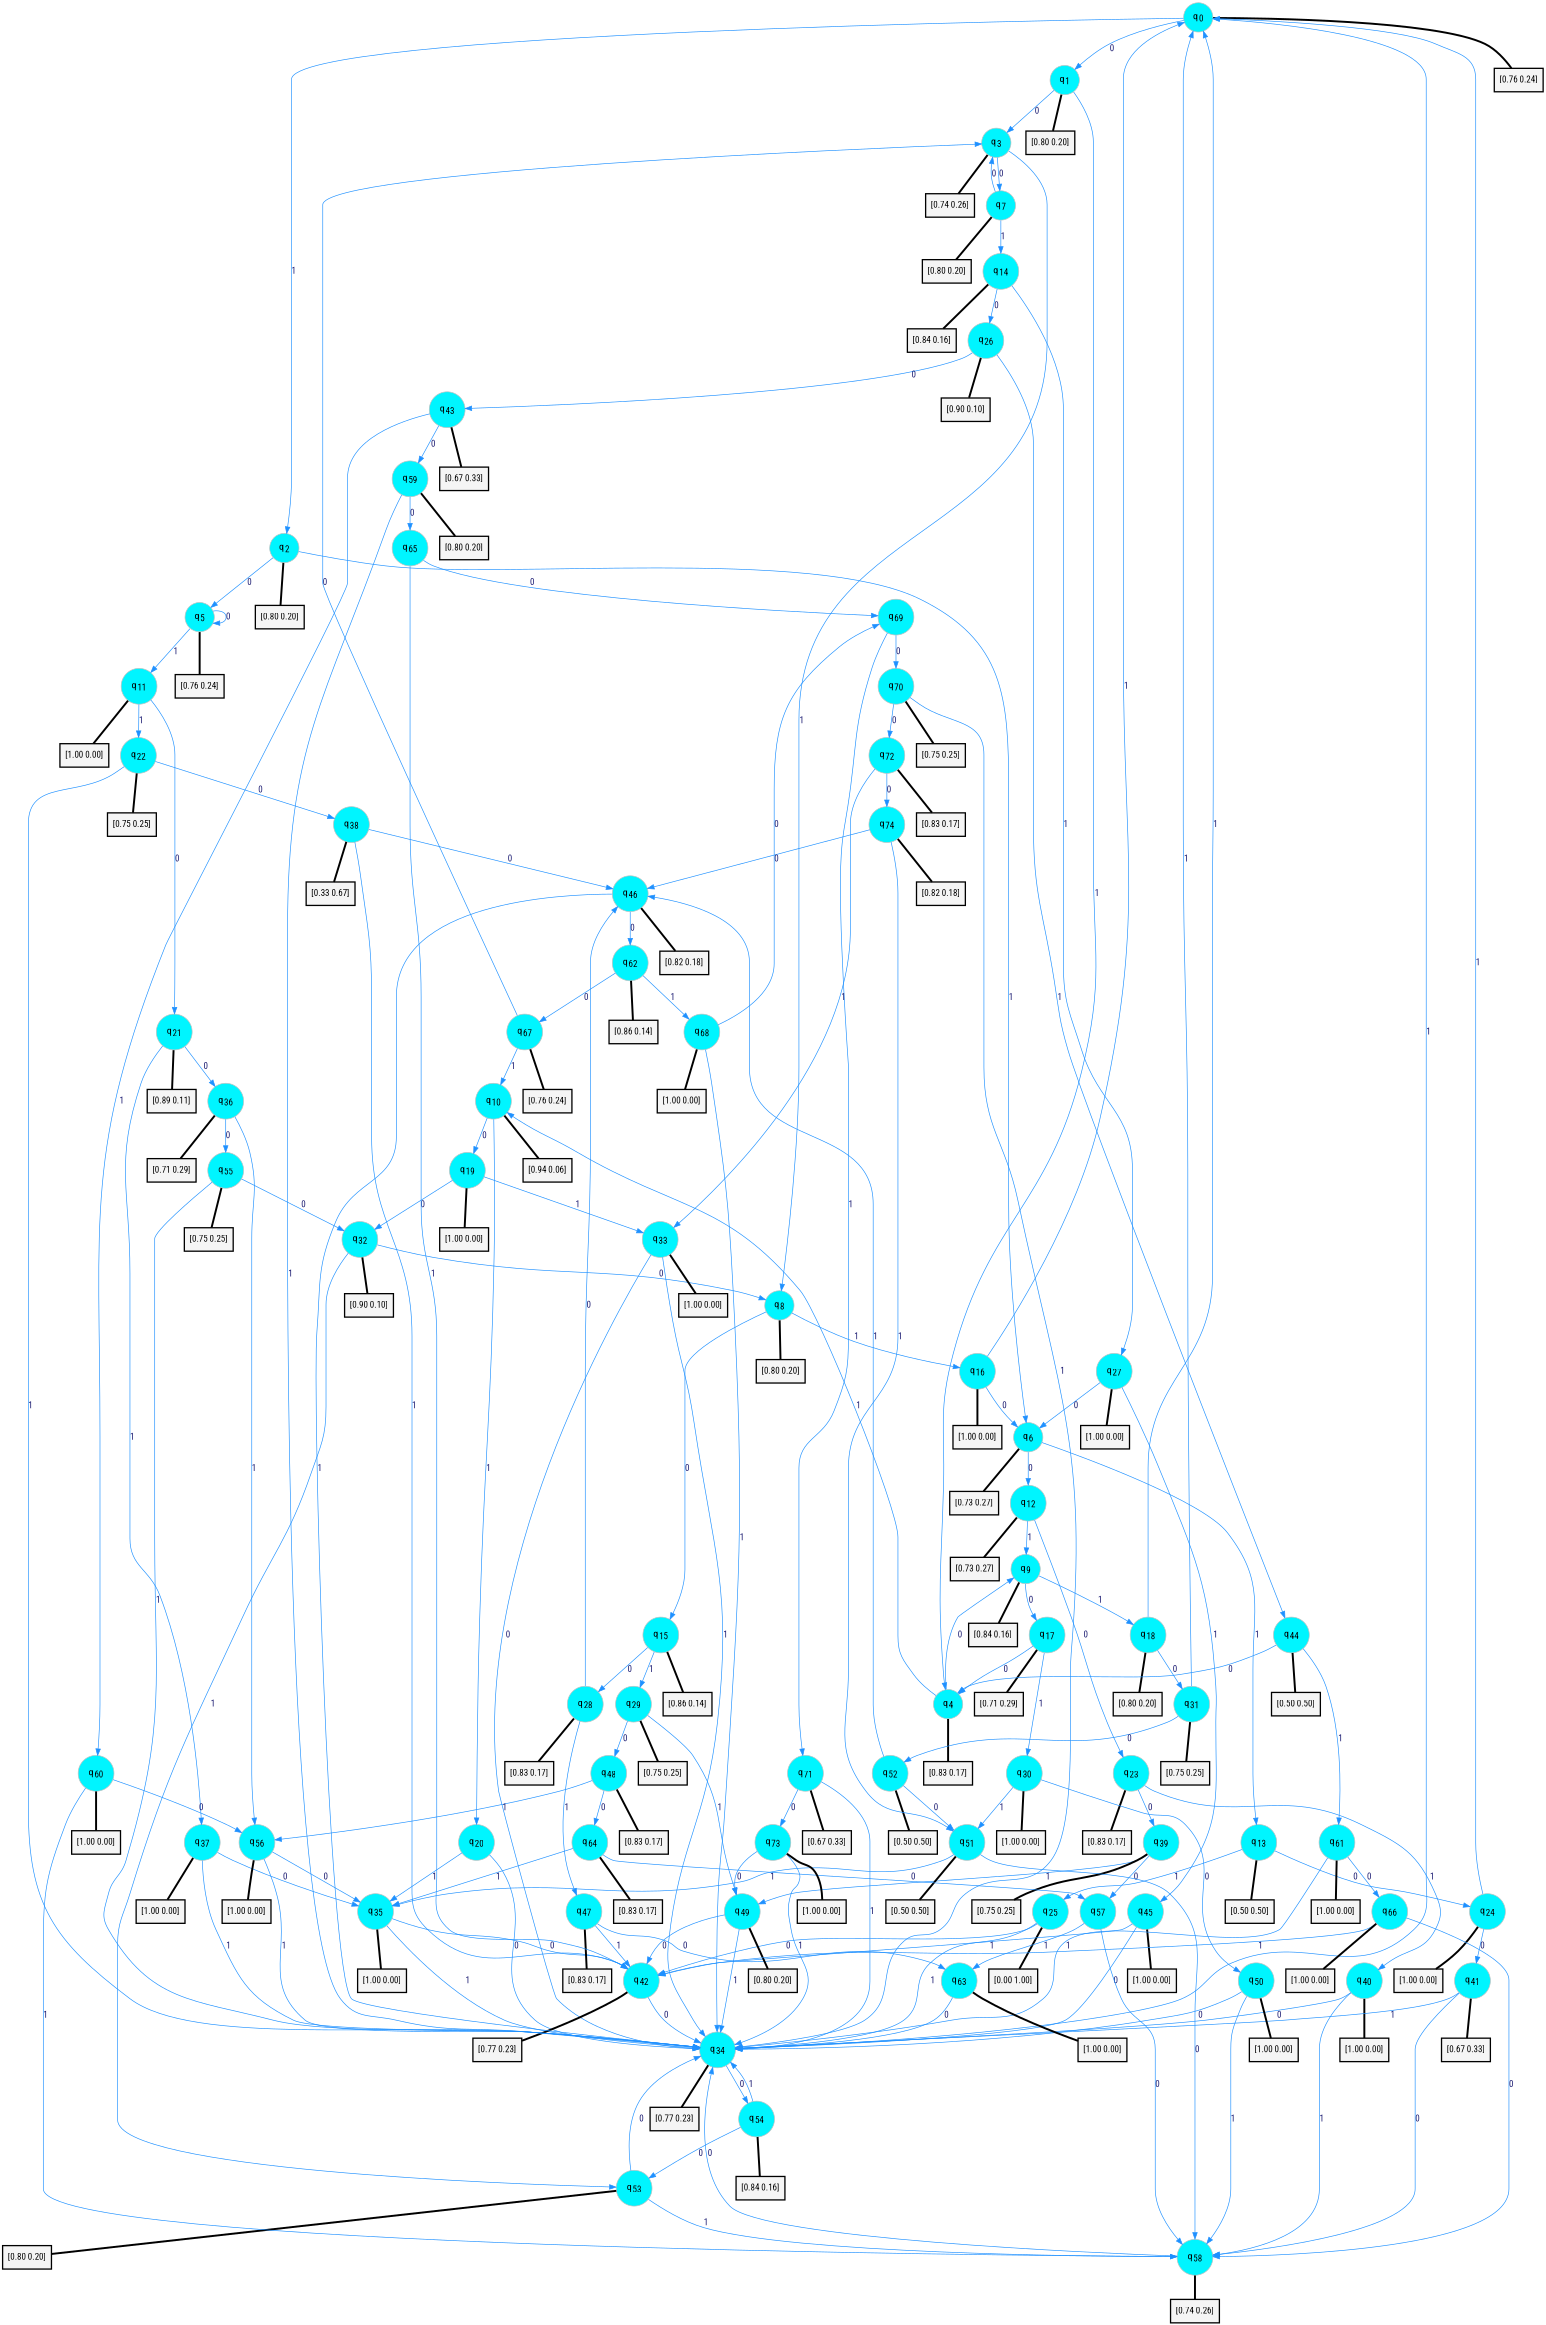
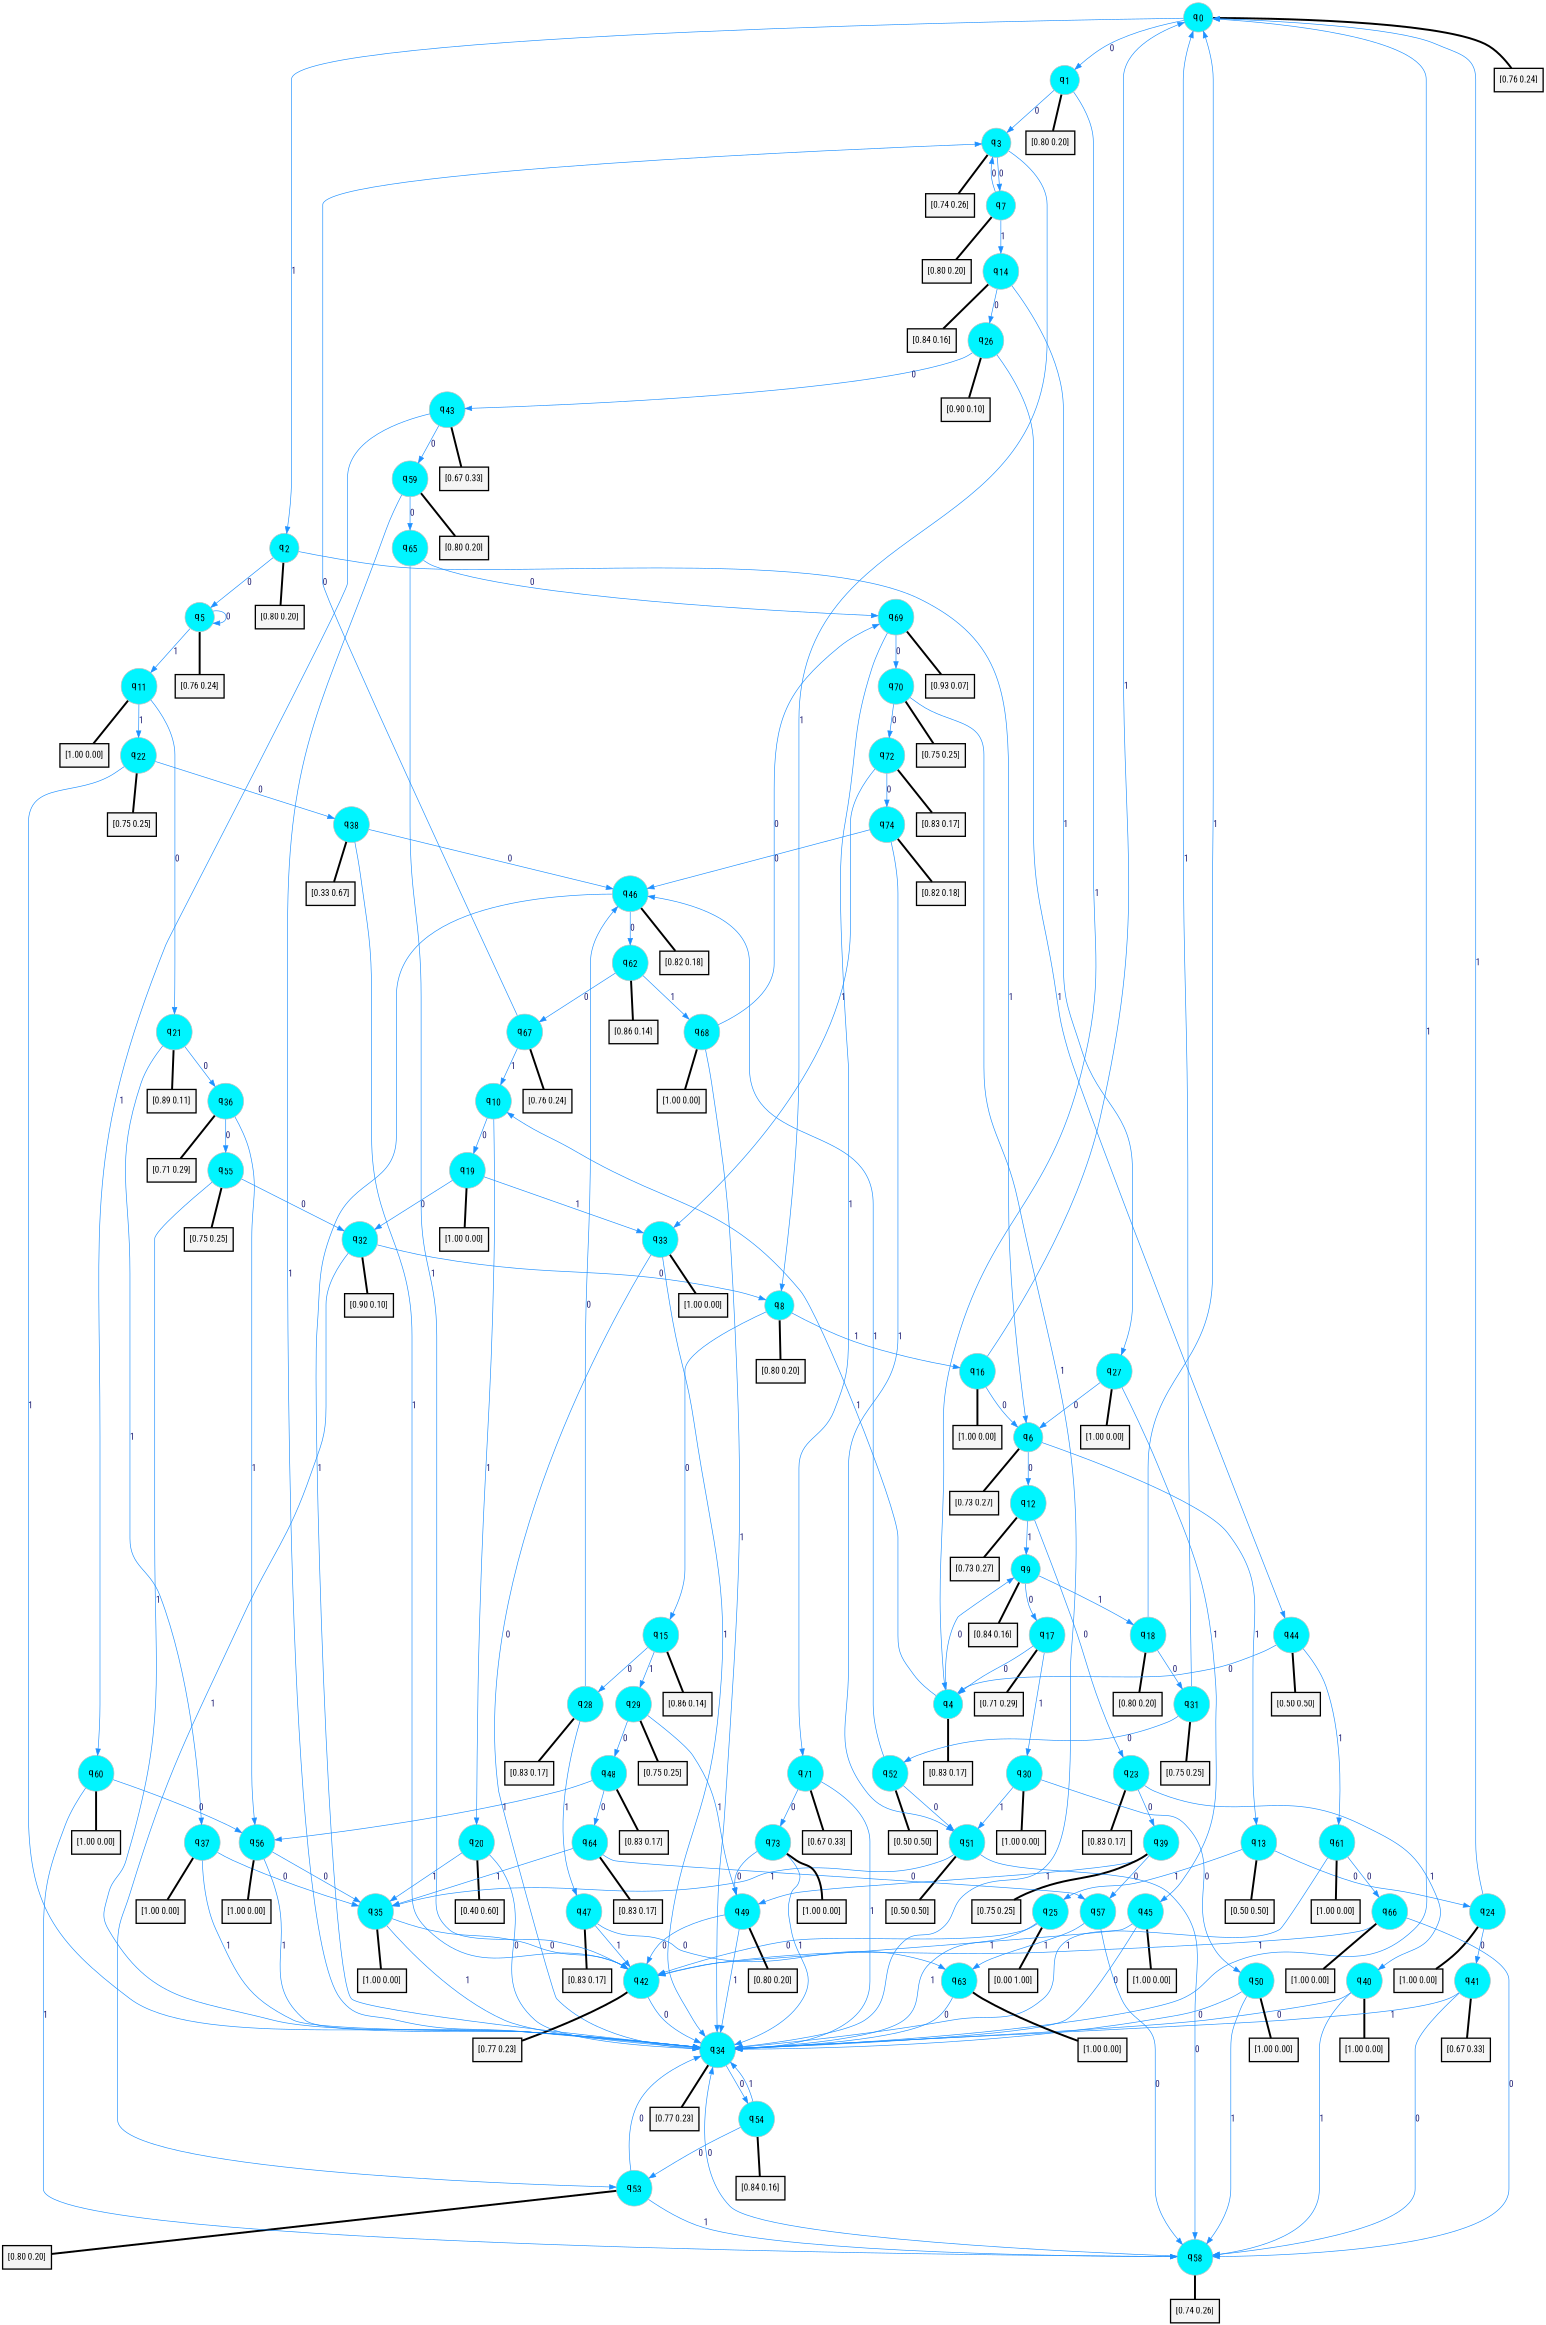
node "[0.93 0.07]": added
node "[0.94 0.06]": removed
node "[0.40 0.60]": added
